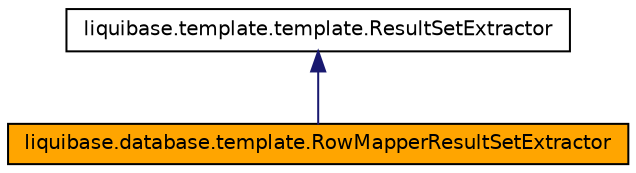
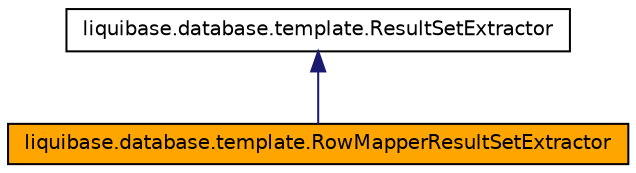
node "liquibase.template.template.ResultSetExtractor": label "liquibase.template.template.ResultSetExtractor" -> "liquibase.database.template.ResultSetExtractor"
